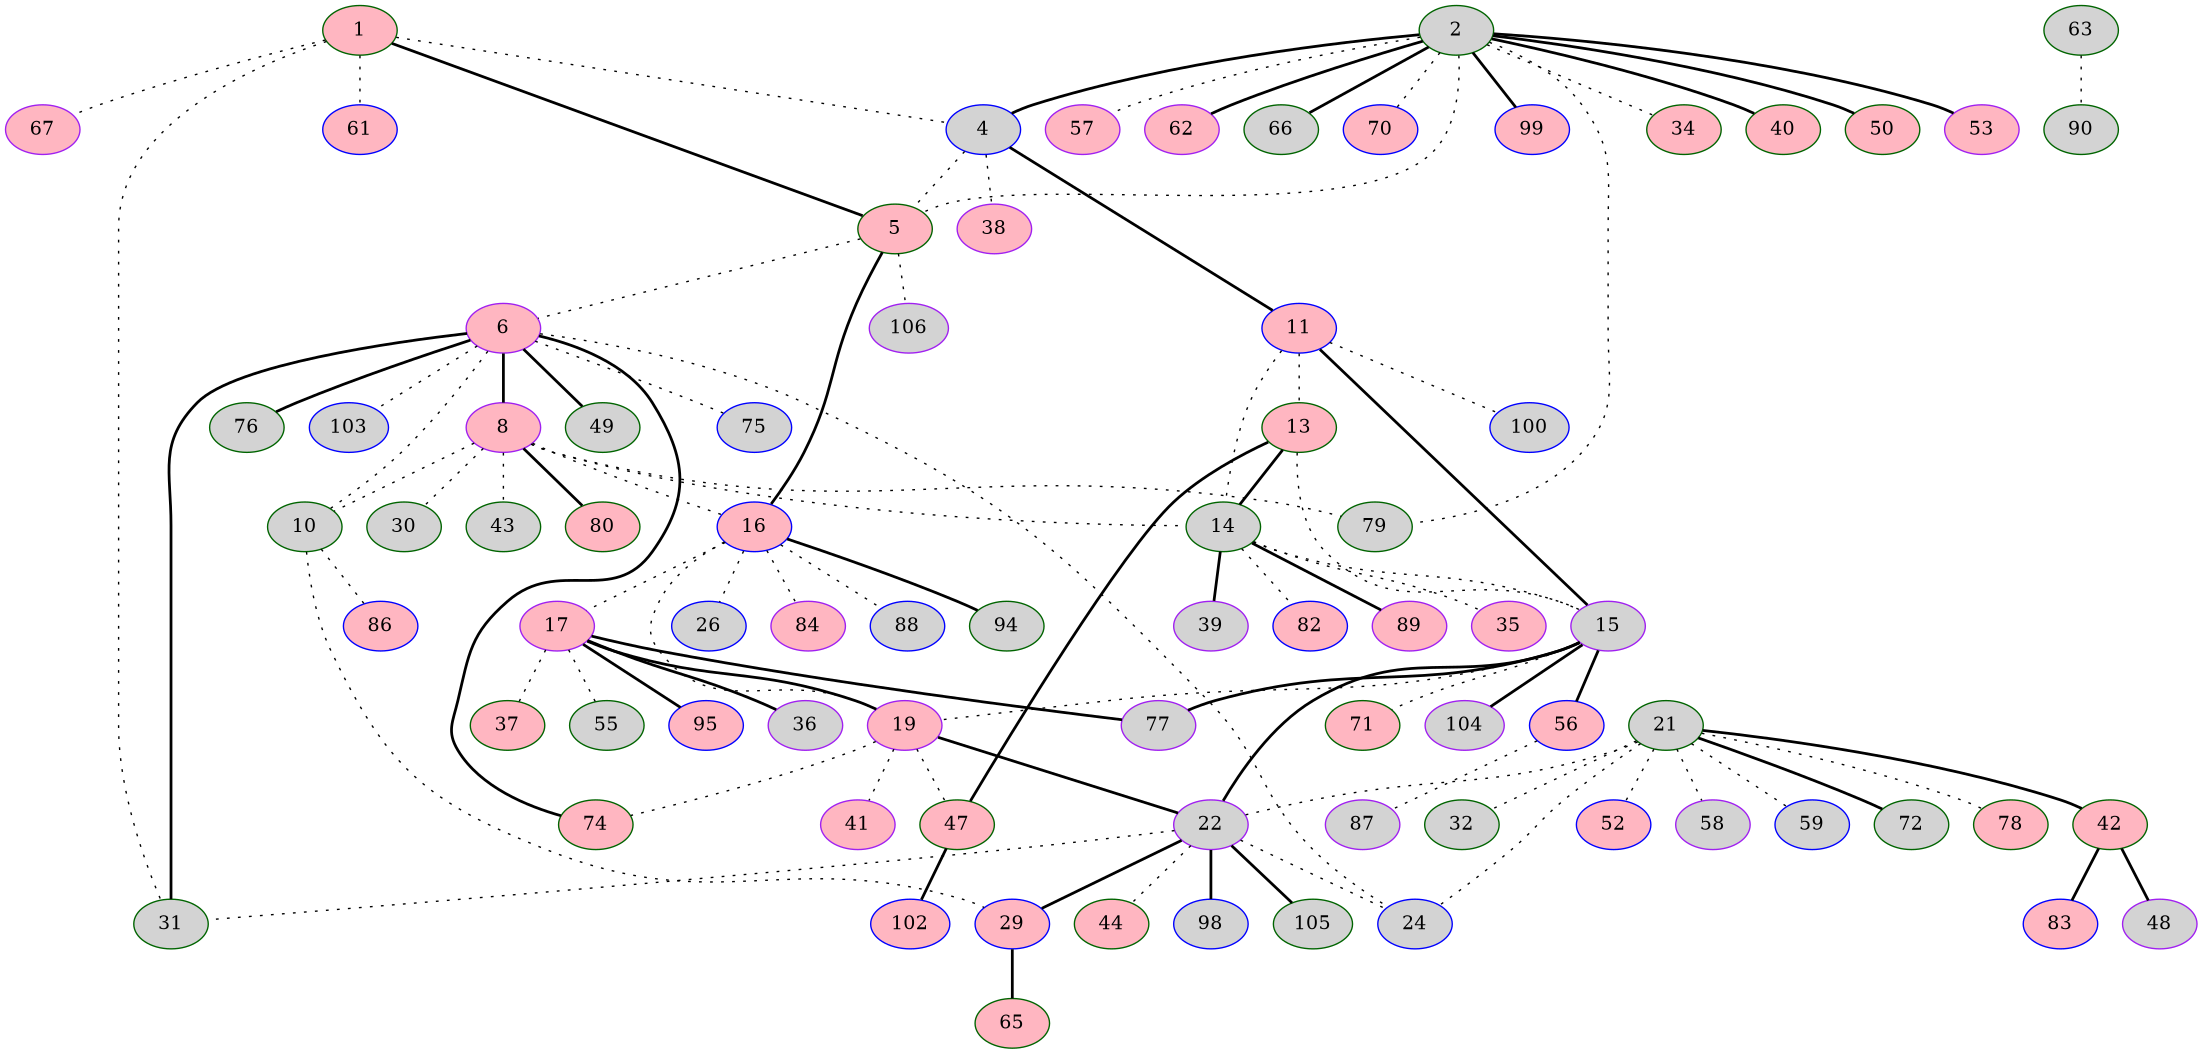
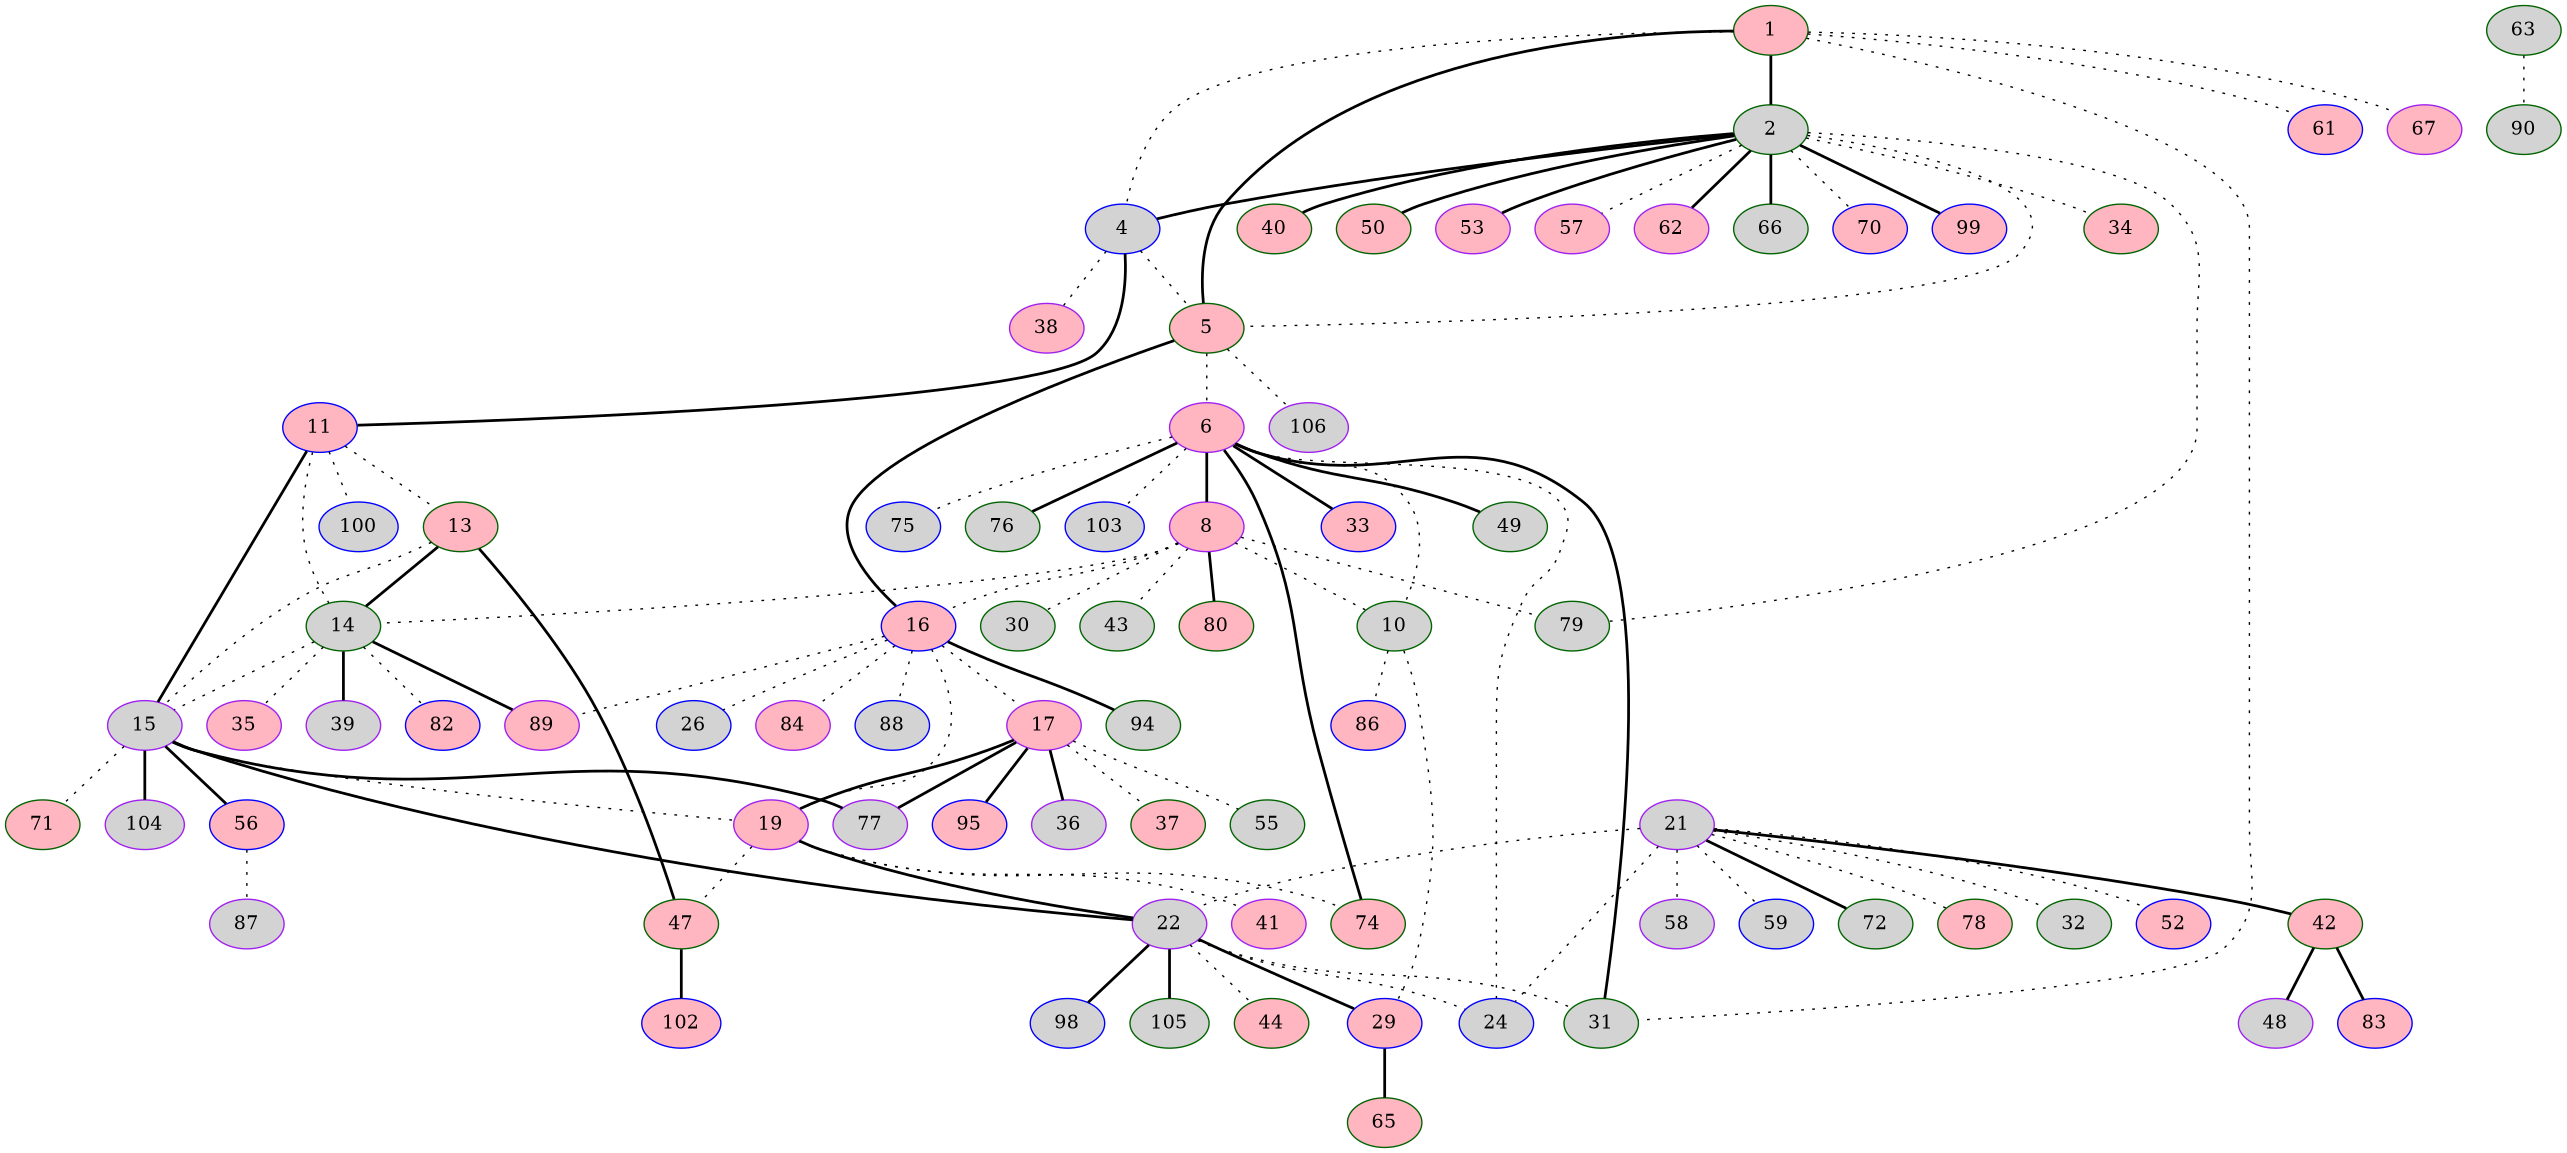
edge "1" -- "2": added
node "33": added
edge "16" -- "89": added
node "21": color darkgreen -> purple
